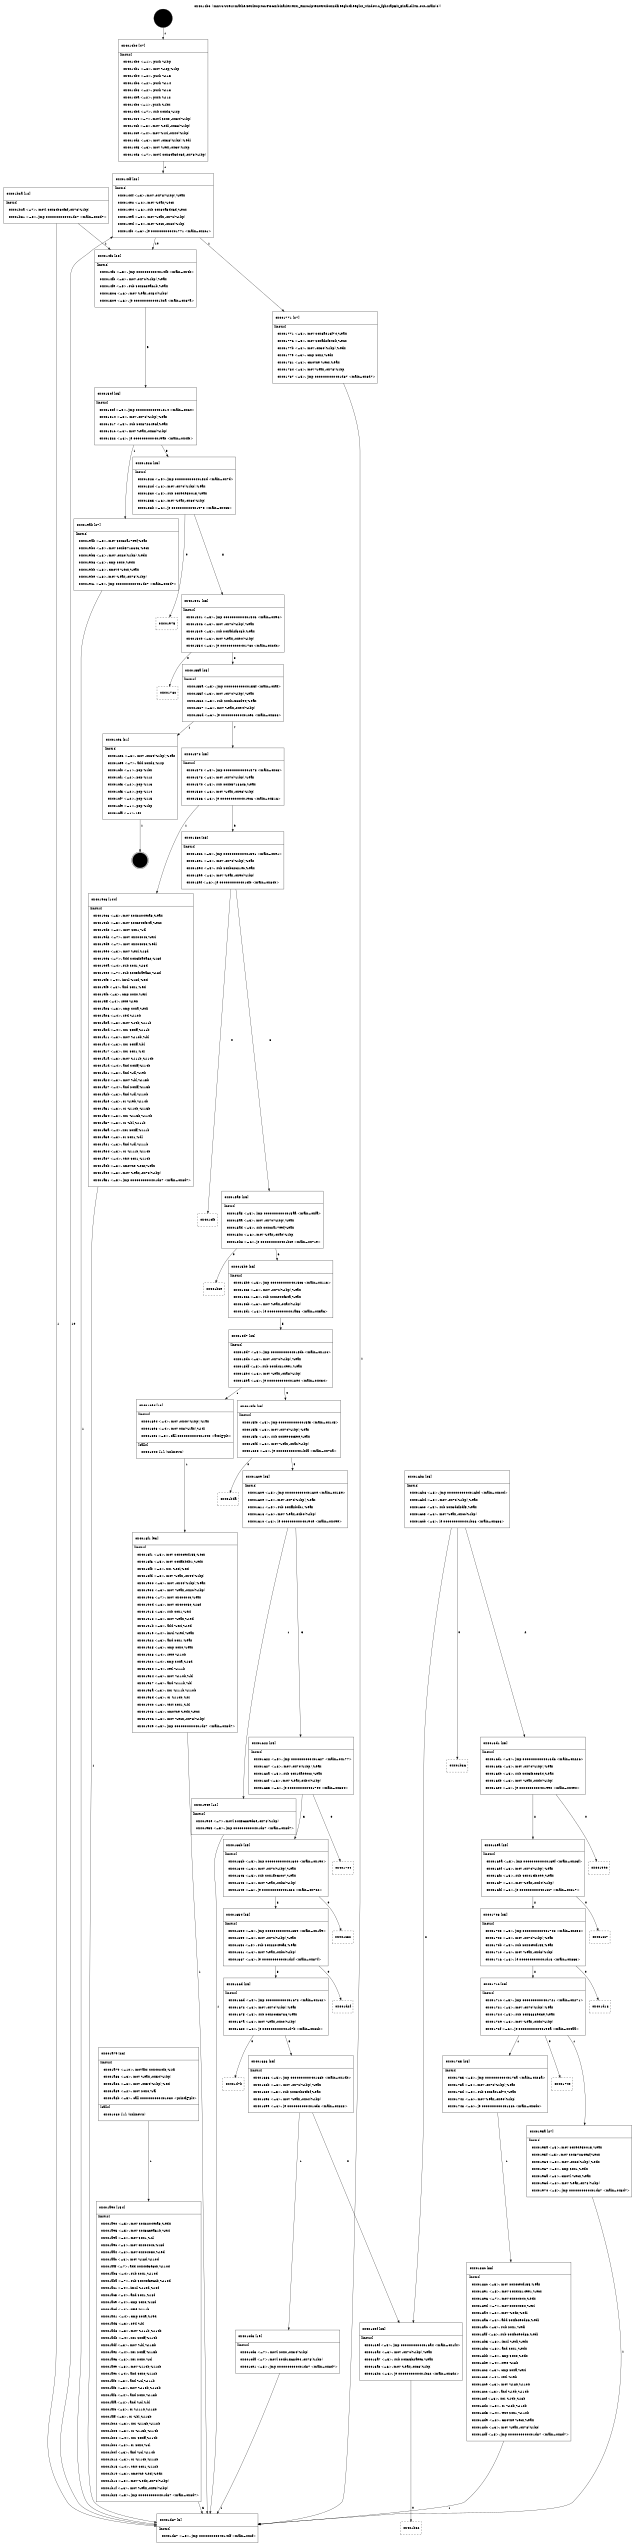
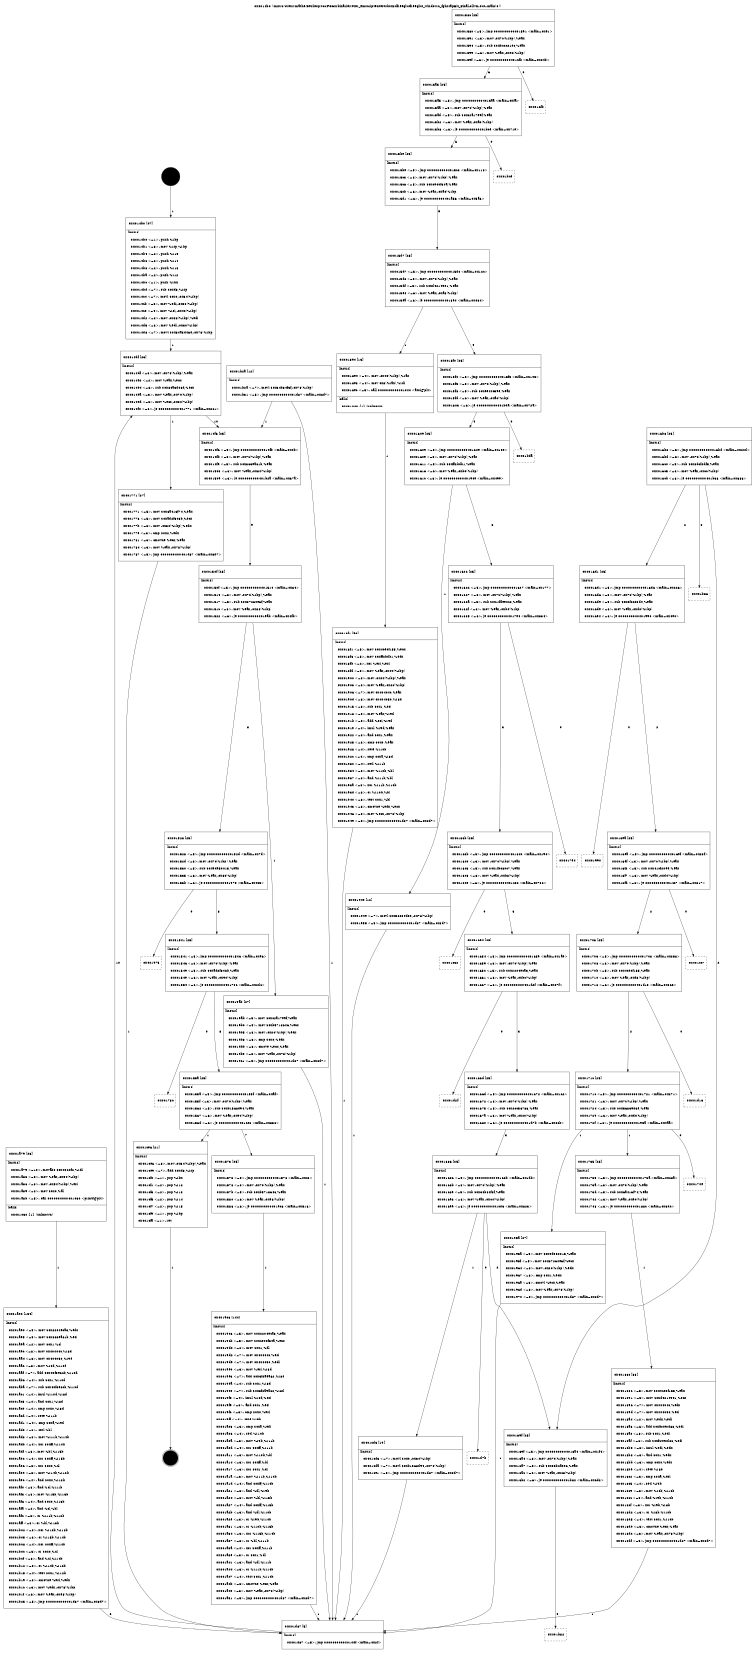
edge "0x401573 [25]" -> "0x40158c [25]": removed, label "6"
edge "0x40166d [25]" -> "0x401d7b": now "0x401686 [25]" -> "0x401d7b"
